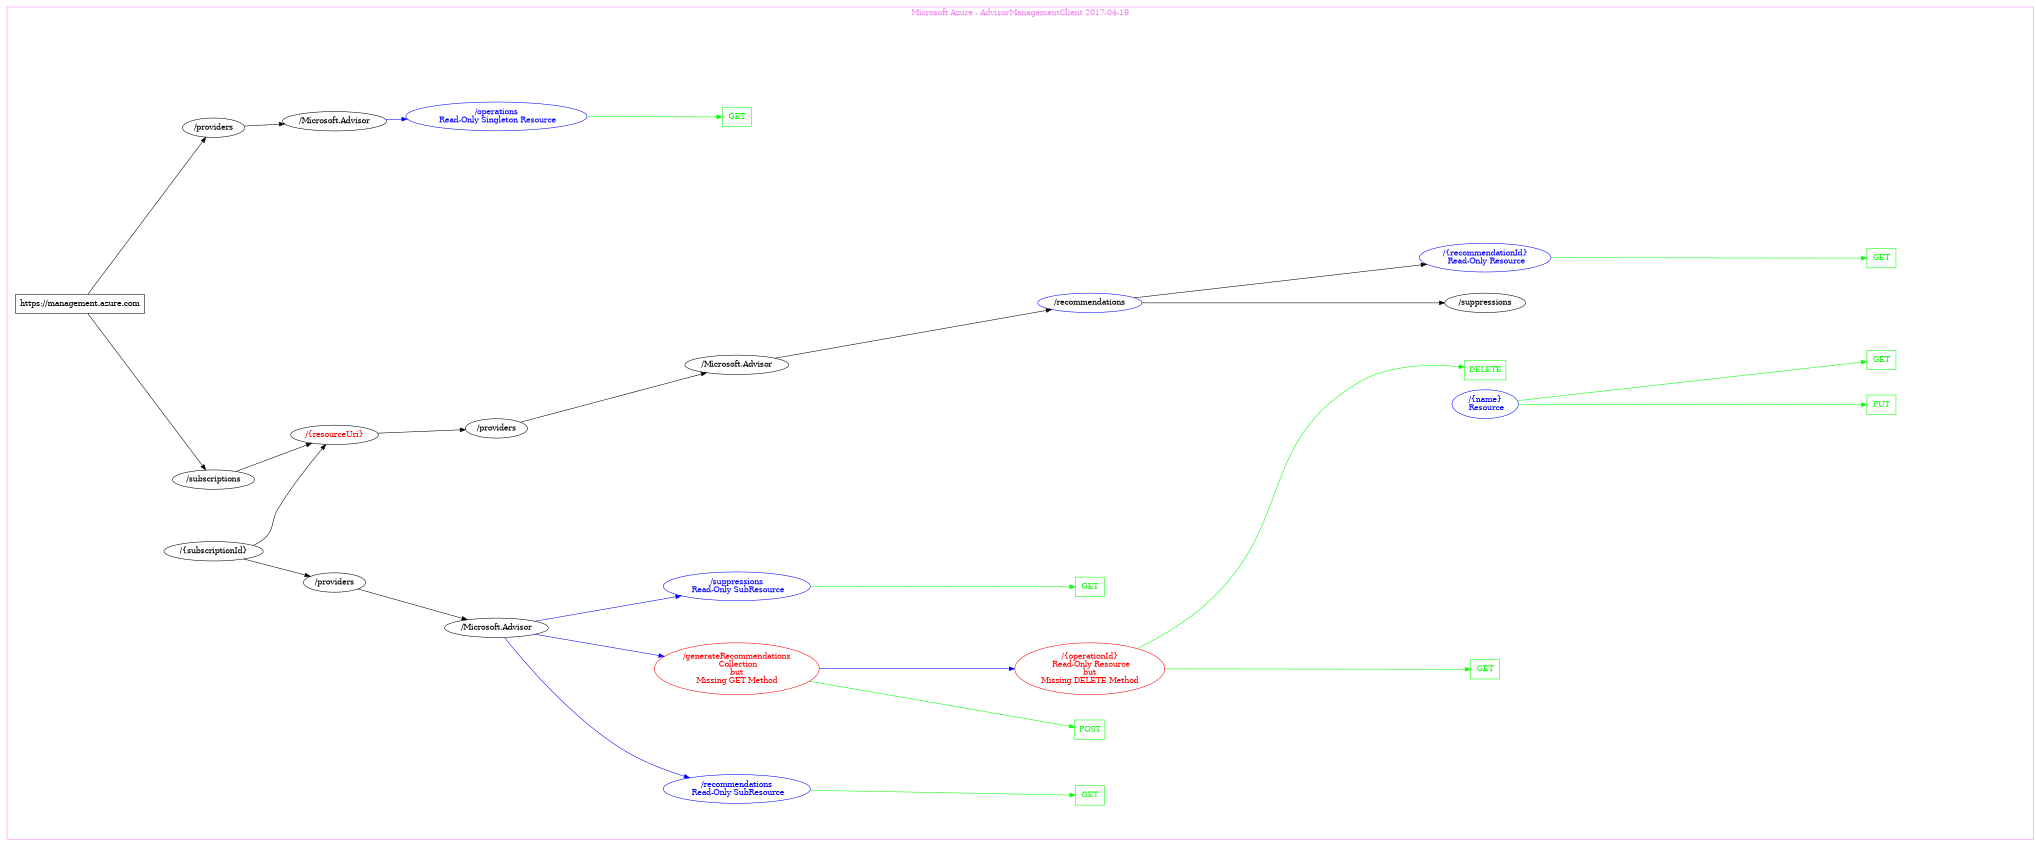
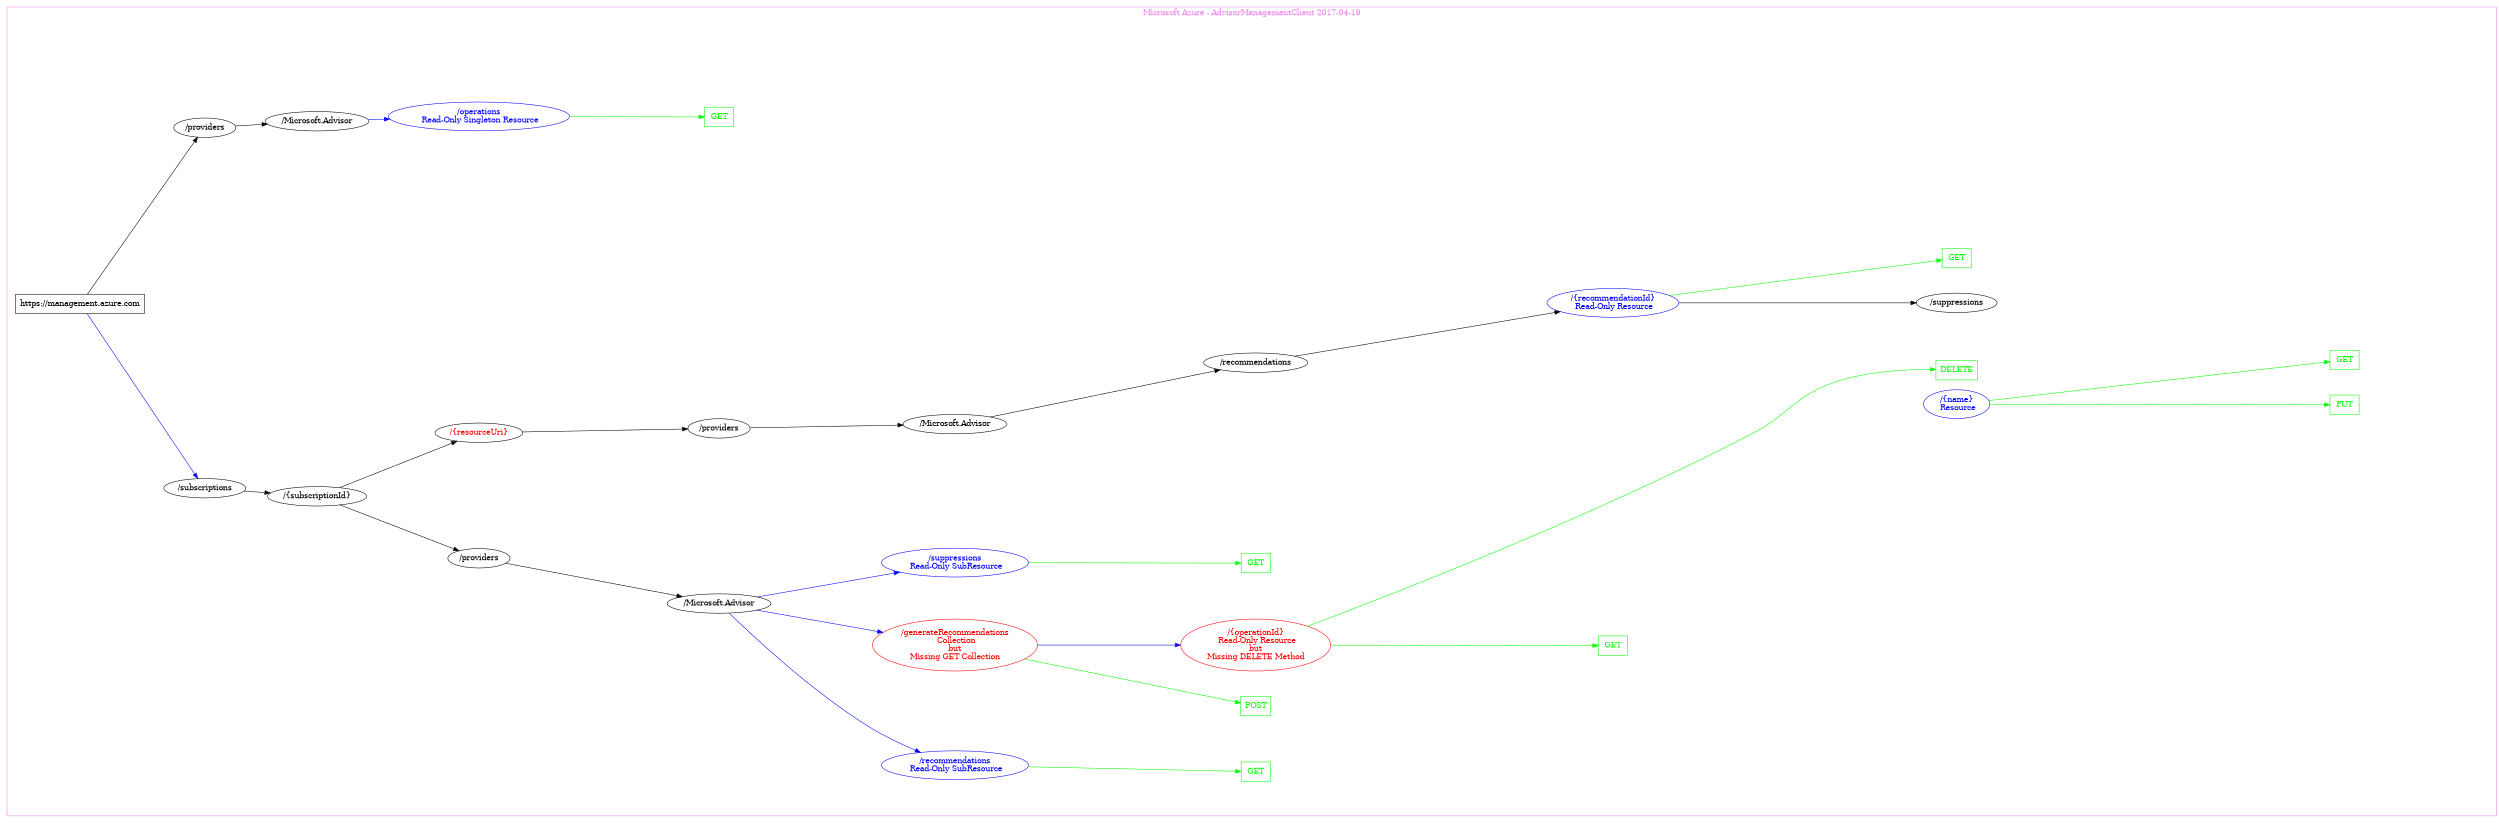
node "/recommendations": color blue -> black
edge "/recommendations" -> "/suppressions": now "/{recommendationId} Read-Only Resource" -> "/suppressions"
edge "https://management.azure.com" -> "/subscriptions": color black -> blue
edge "/subscriptions" -> "/{resourceUri}": now "/subscriptions" -> "/{subscriptionId}"
node "/generateRecommendations Collection but Missing GET Method": label "/generateRecommendations Collection but Missing GET Method" -> "/generateRecommendations Collection but Missing GET Collection"
